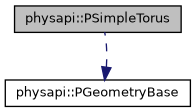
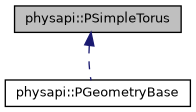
edge "physapi::PSimpleTorus" -> "physapi::PGeometryBase": reversed
